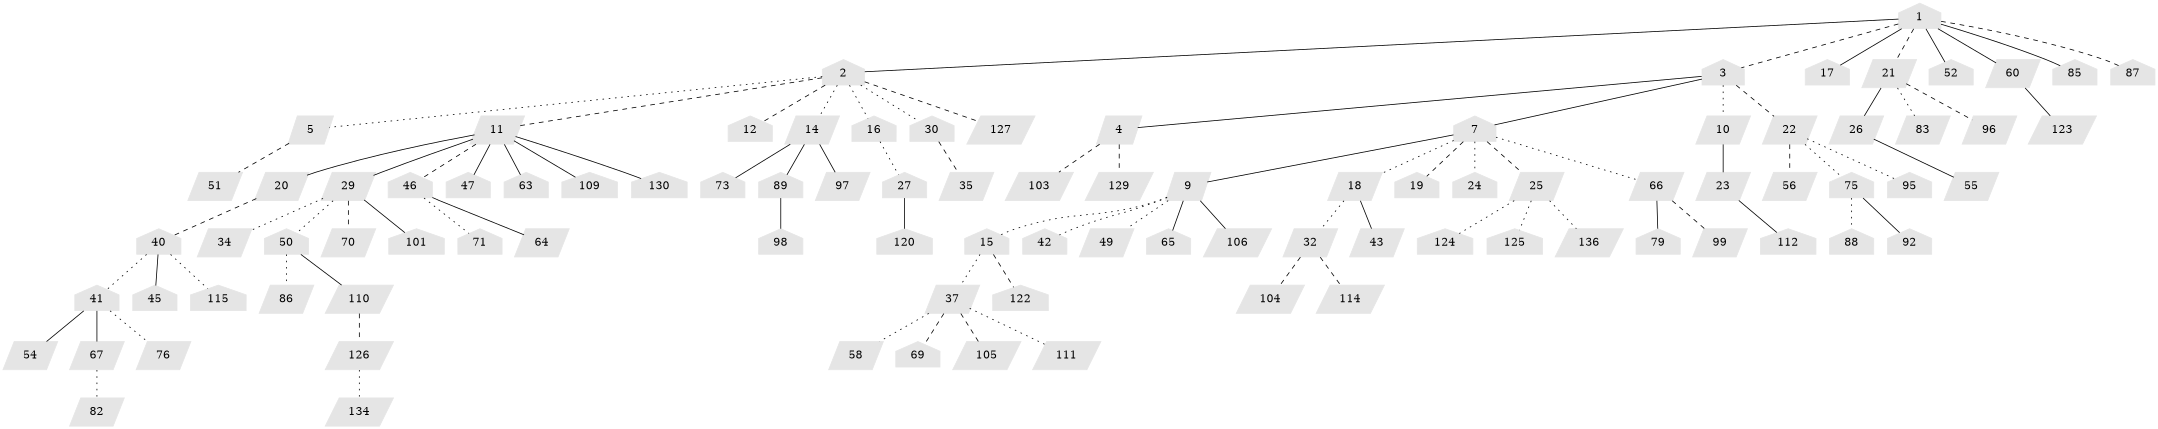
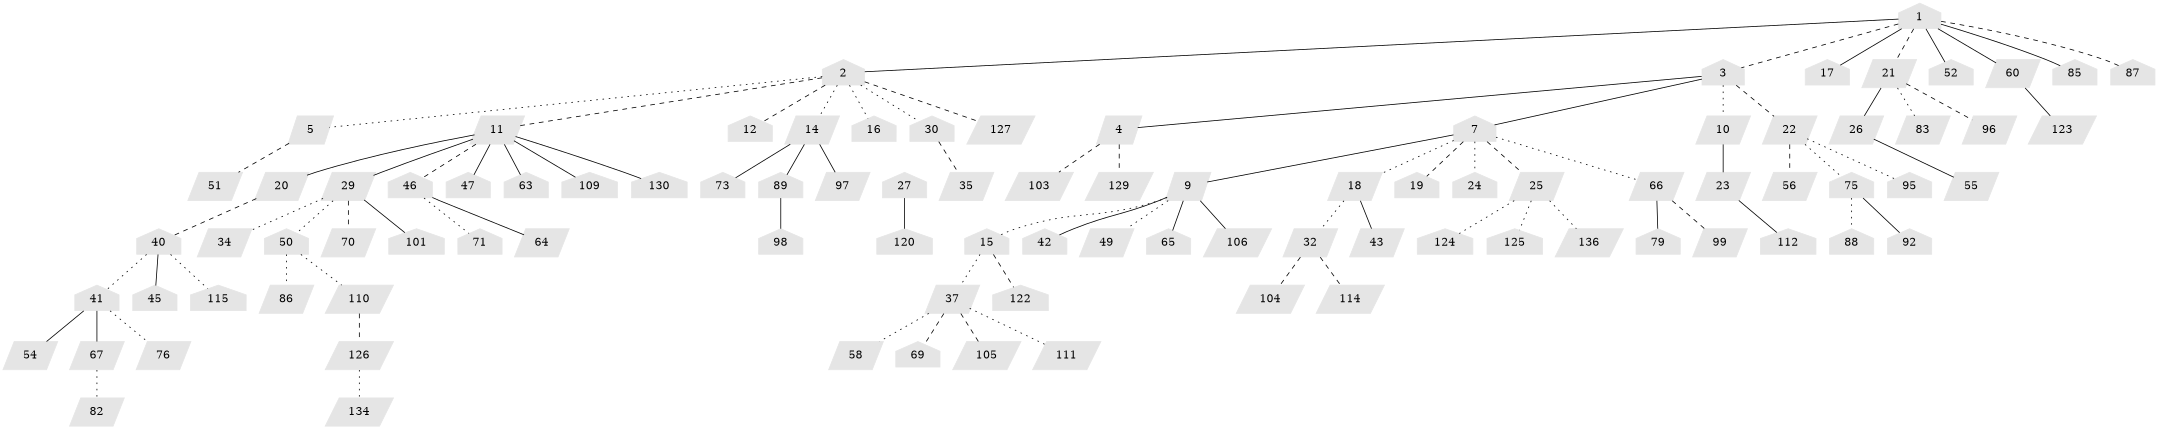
edge "16" -- "27": removed
edge "9" -- "42": style dotted -> solid
edge "50" -- "110": style solid -> dotted
